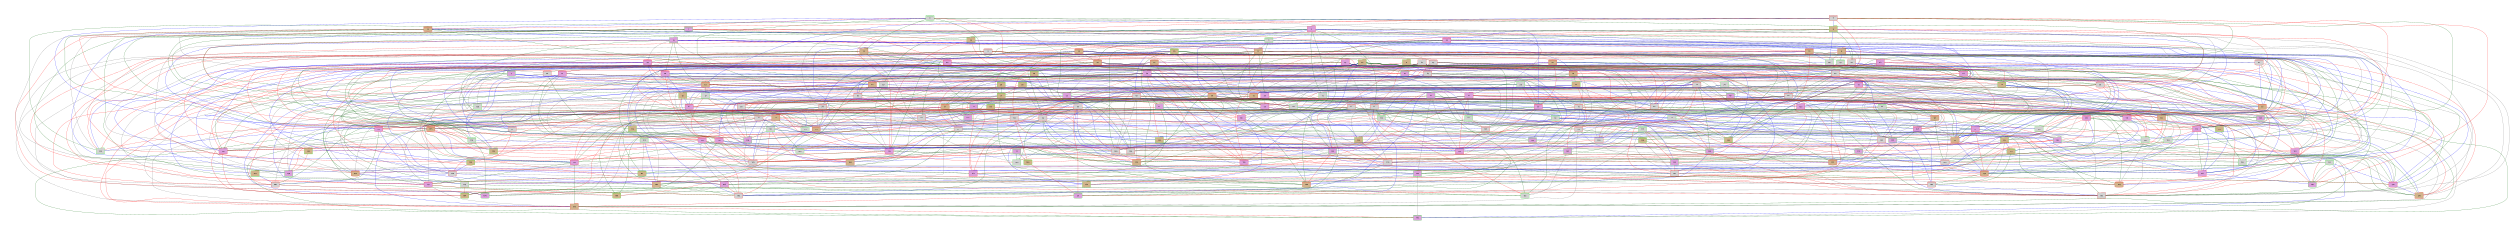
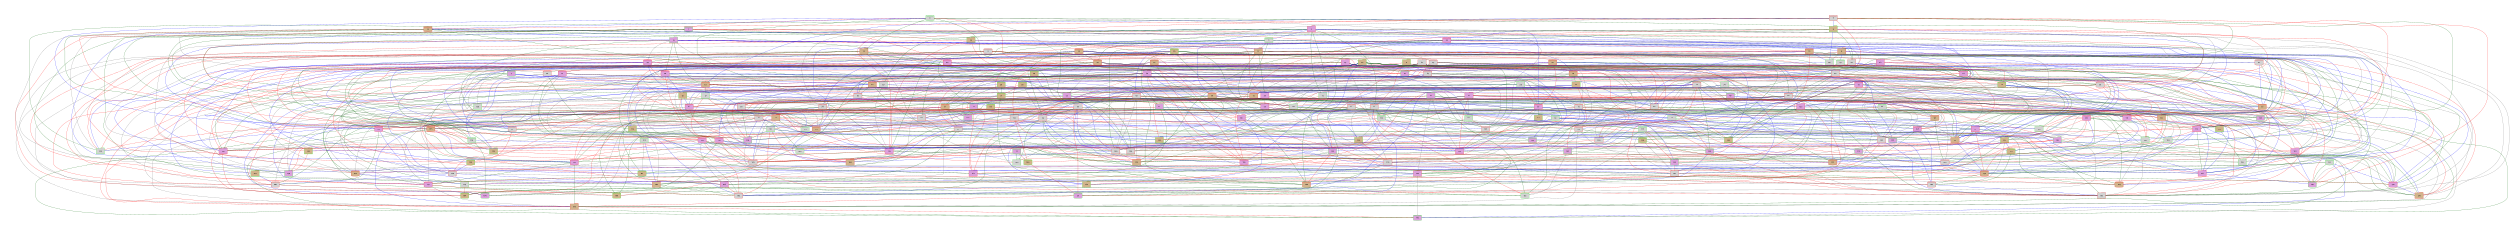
node "166": added
edge "99" -- "125": added
node "165": color green -> red
